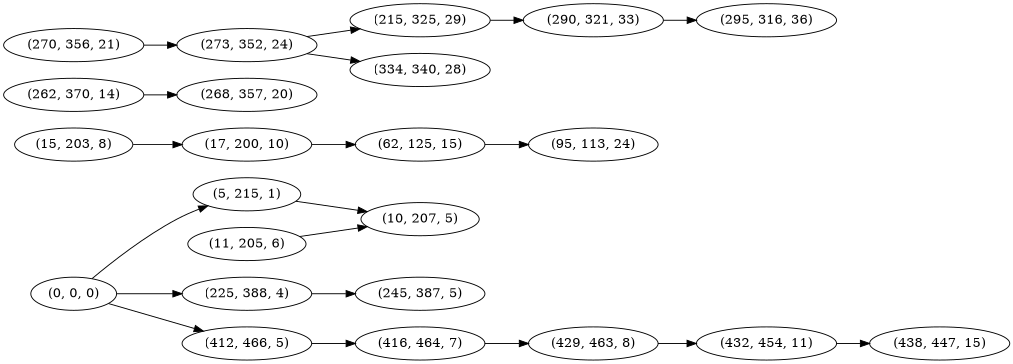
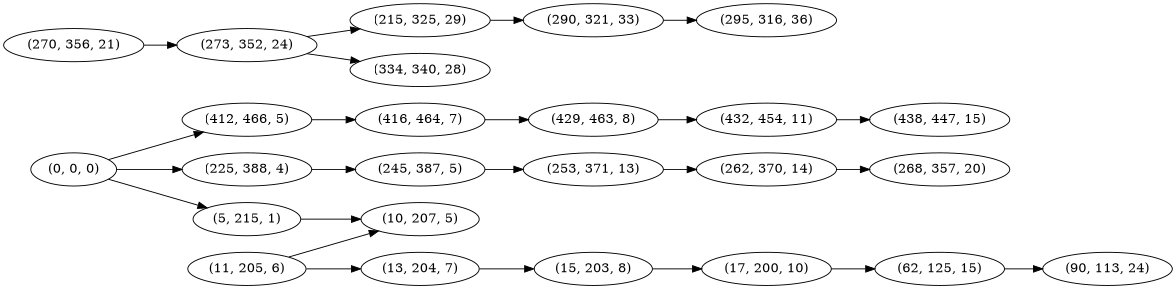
node "(95, 113, 24)": label "(95, 113, 24)" -> "(90, 113, 24)"
node "(253, 371, 13)": added
node "(13, 204, 7)": added
